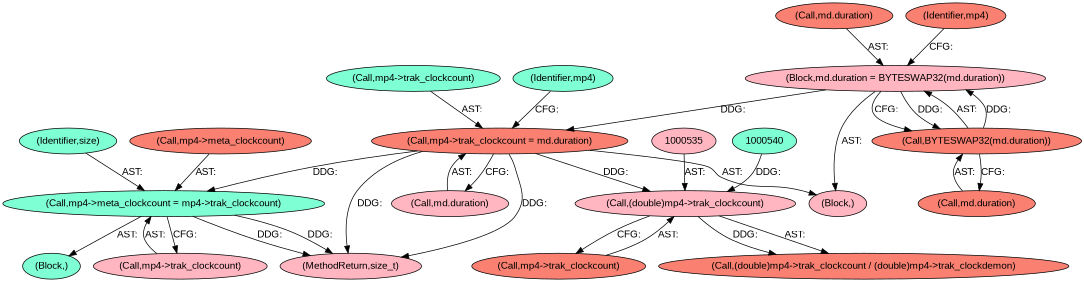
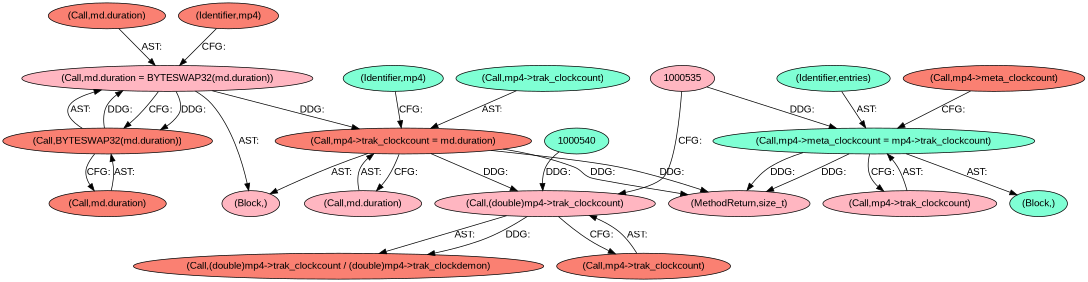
node "(Block,md.duration = BYTESWAP32(md.duration))": label "(Block,md.duration = BYTESWAP32(md.duration))" -> "(Call,md.duration = BYTESWAP32(md.duration))"
node "(Identifier,size)": label "(Identifier,size)" -> "(Identifier,entries)"
edge "(Call,mp4->trak_clockcount = md.duration)" -> "(Call,mp4->meta_clockcount = mp4->trak_clockcount)": now "1000535" -> "(Call,mp4->meta_clockcount = mp4->trak_clockcount)"
edge "(Call,mp4->meta_clockcount)" -> "(Call,mp4->meta_clockcount = mp4->trak_clockcount)": label "AST: " -> "CFG: "
edge "1000535" -> "(Call,(double)mp4->trak_clockcount)": label "AST: " -> "CFG: "
